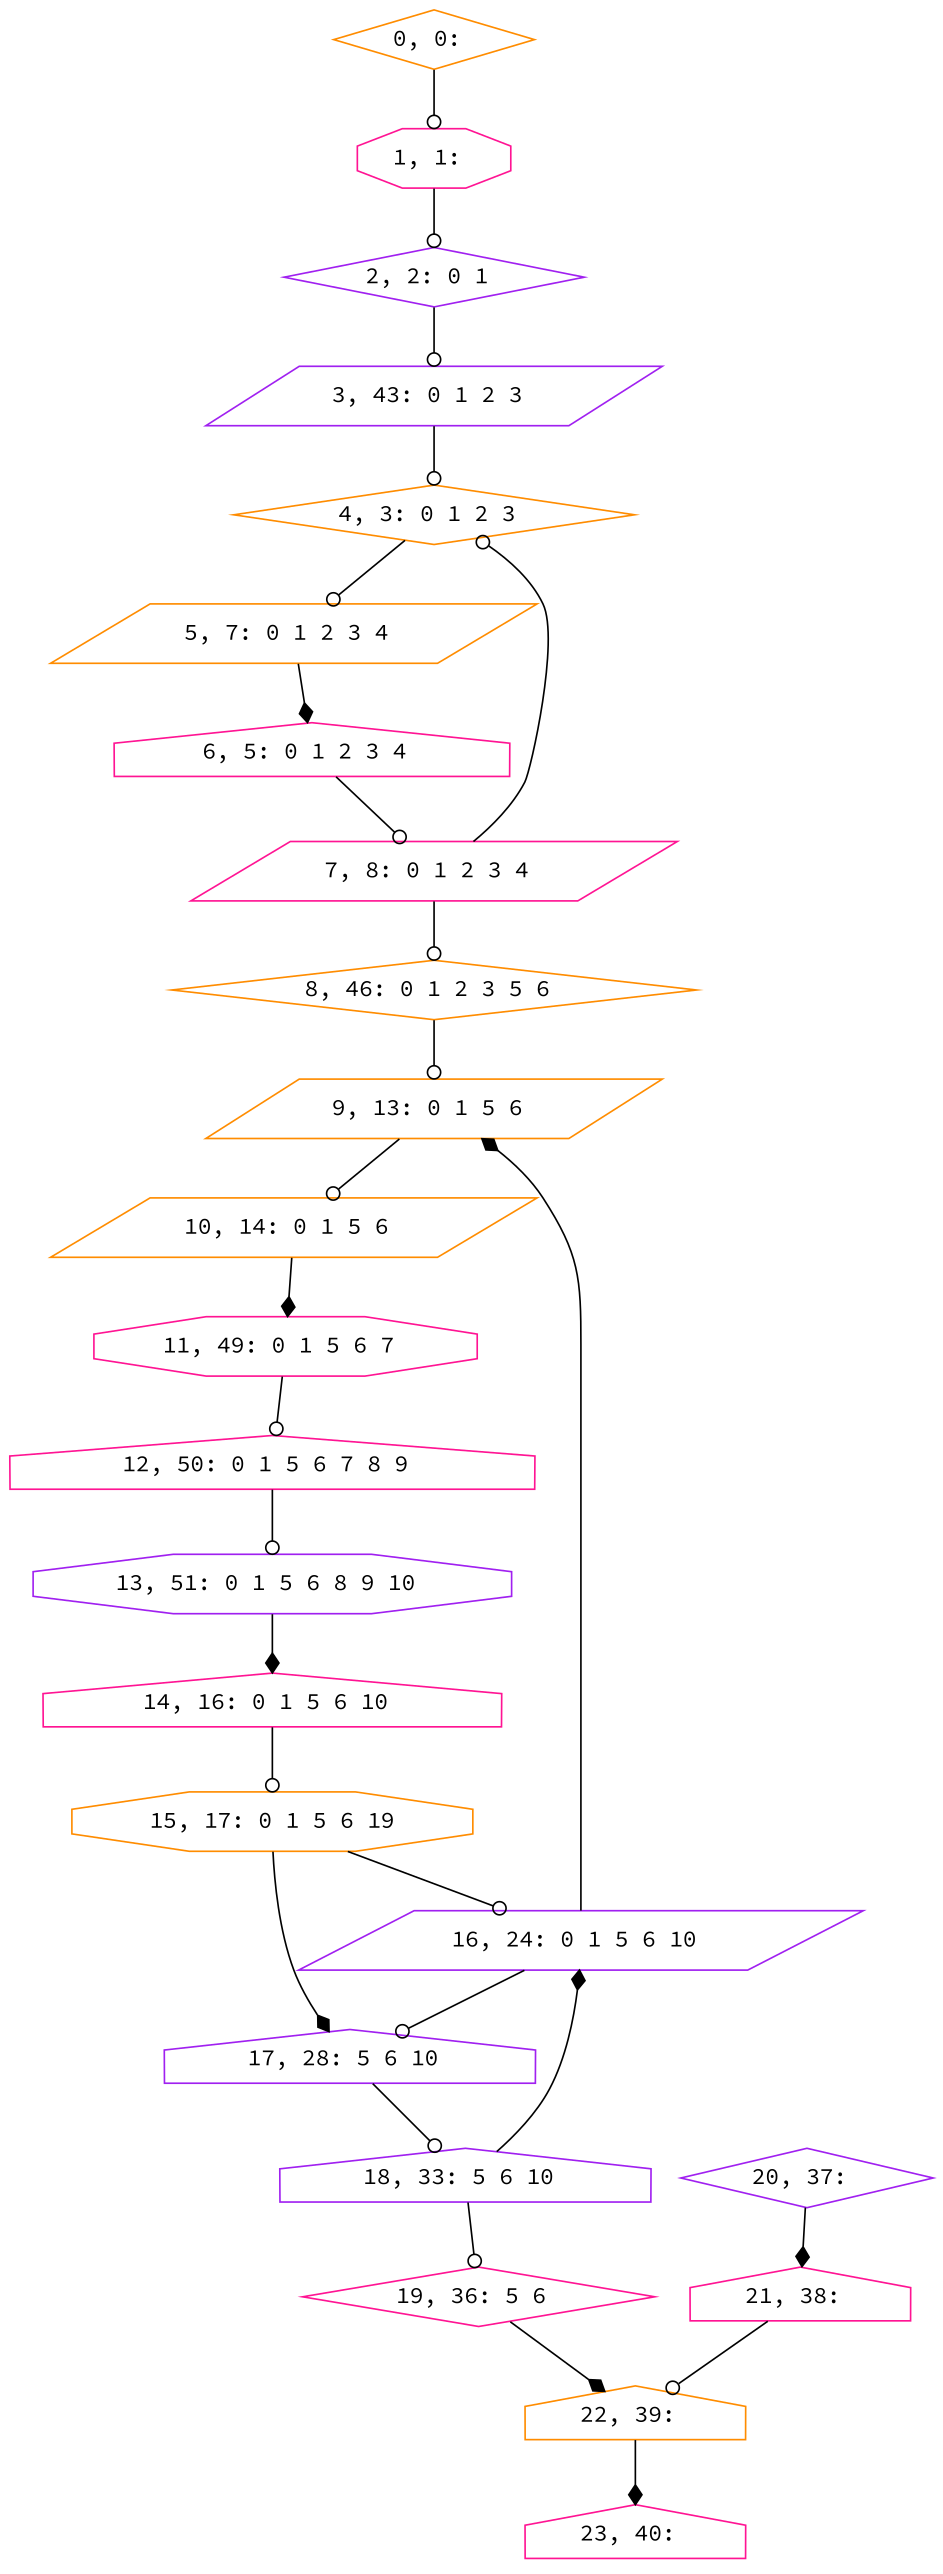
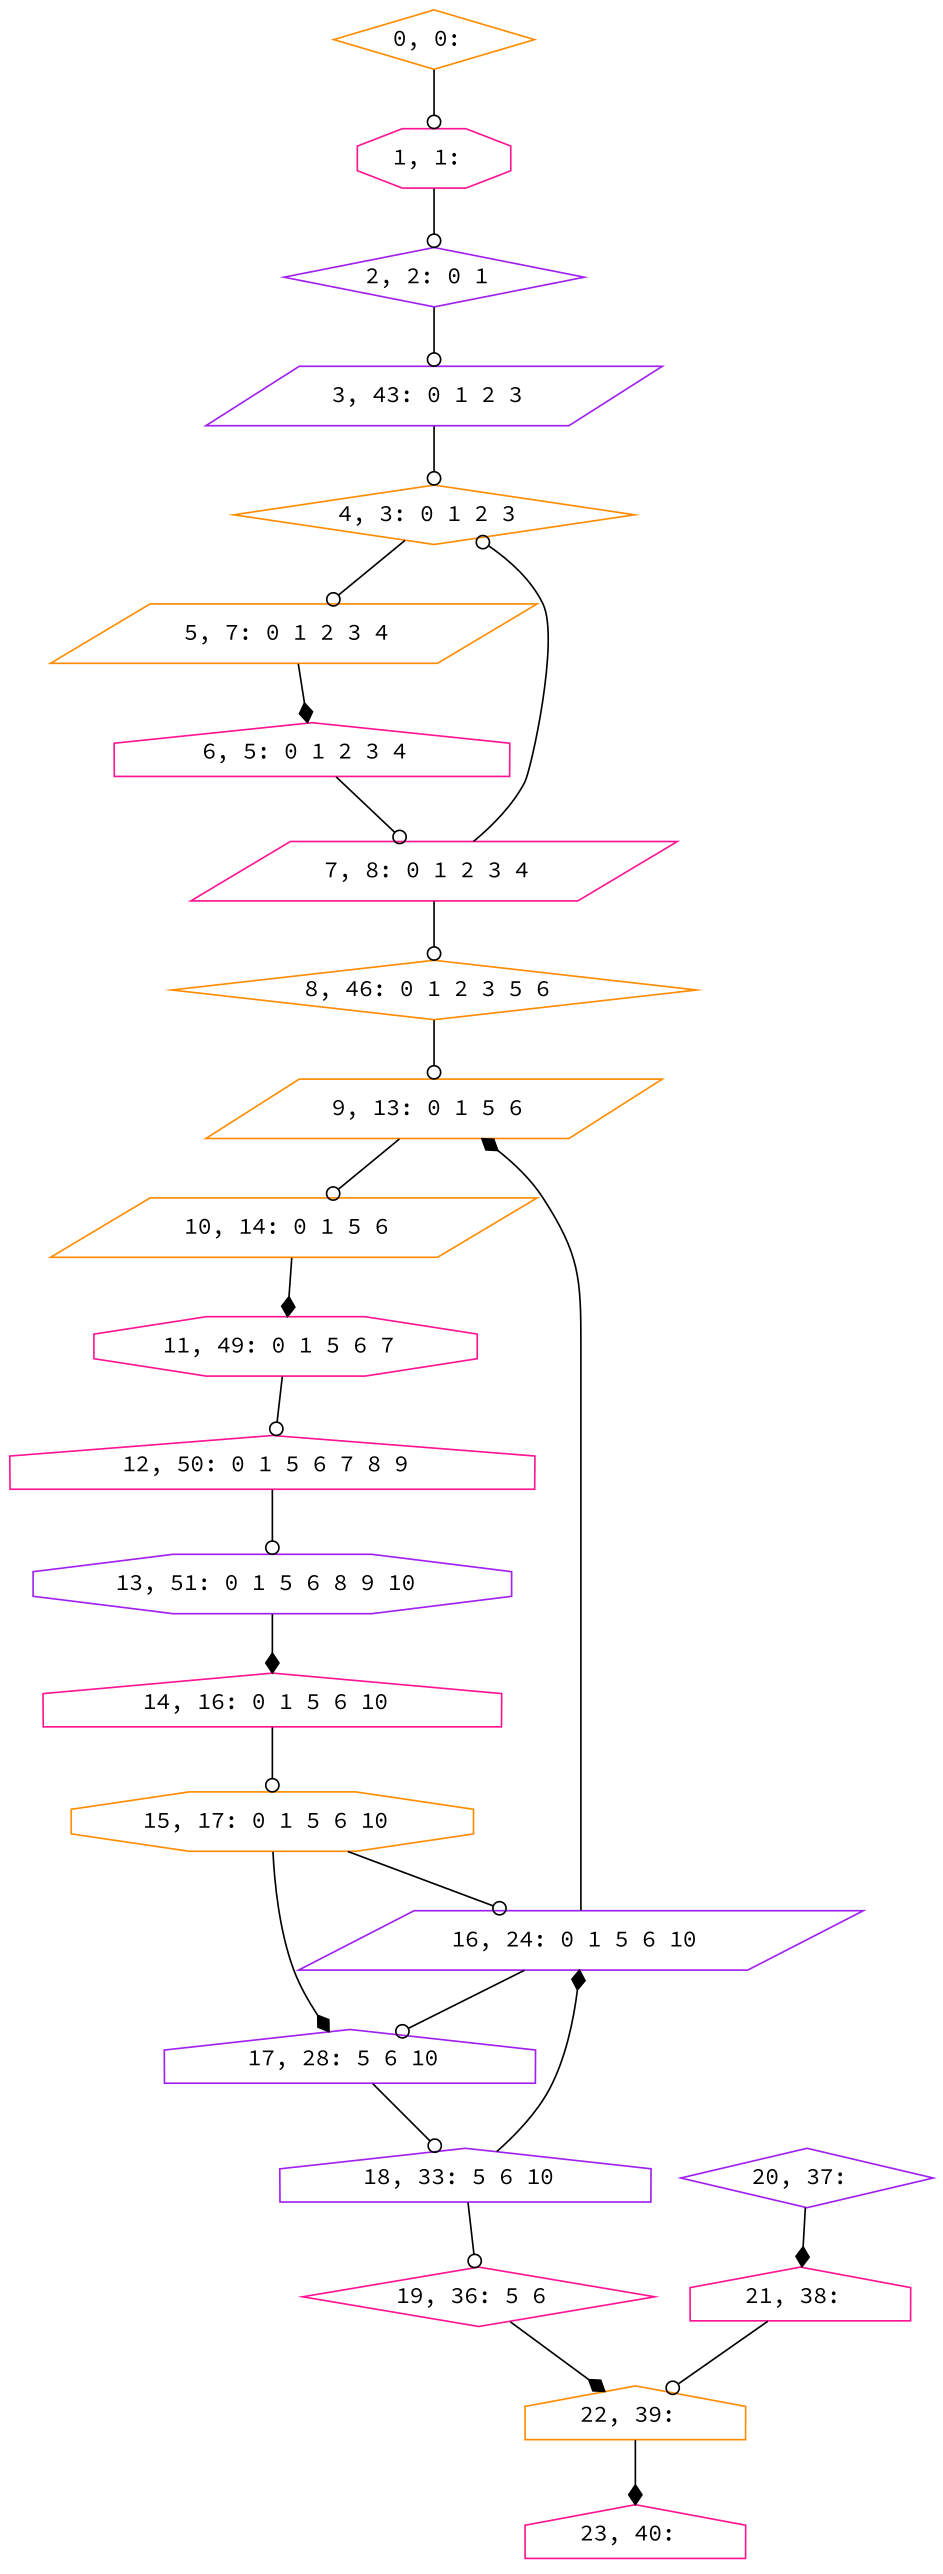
node "15, 17: 0 1 5 6 19": label "15, 17: 0 1 5 6 19" -> "15, 17: 0 1 5 6 10"
